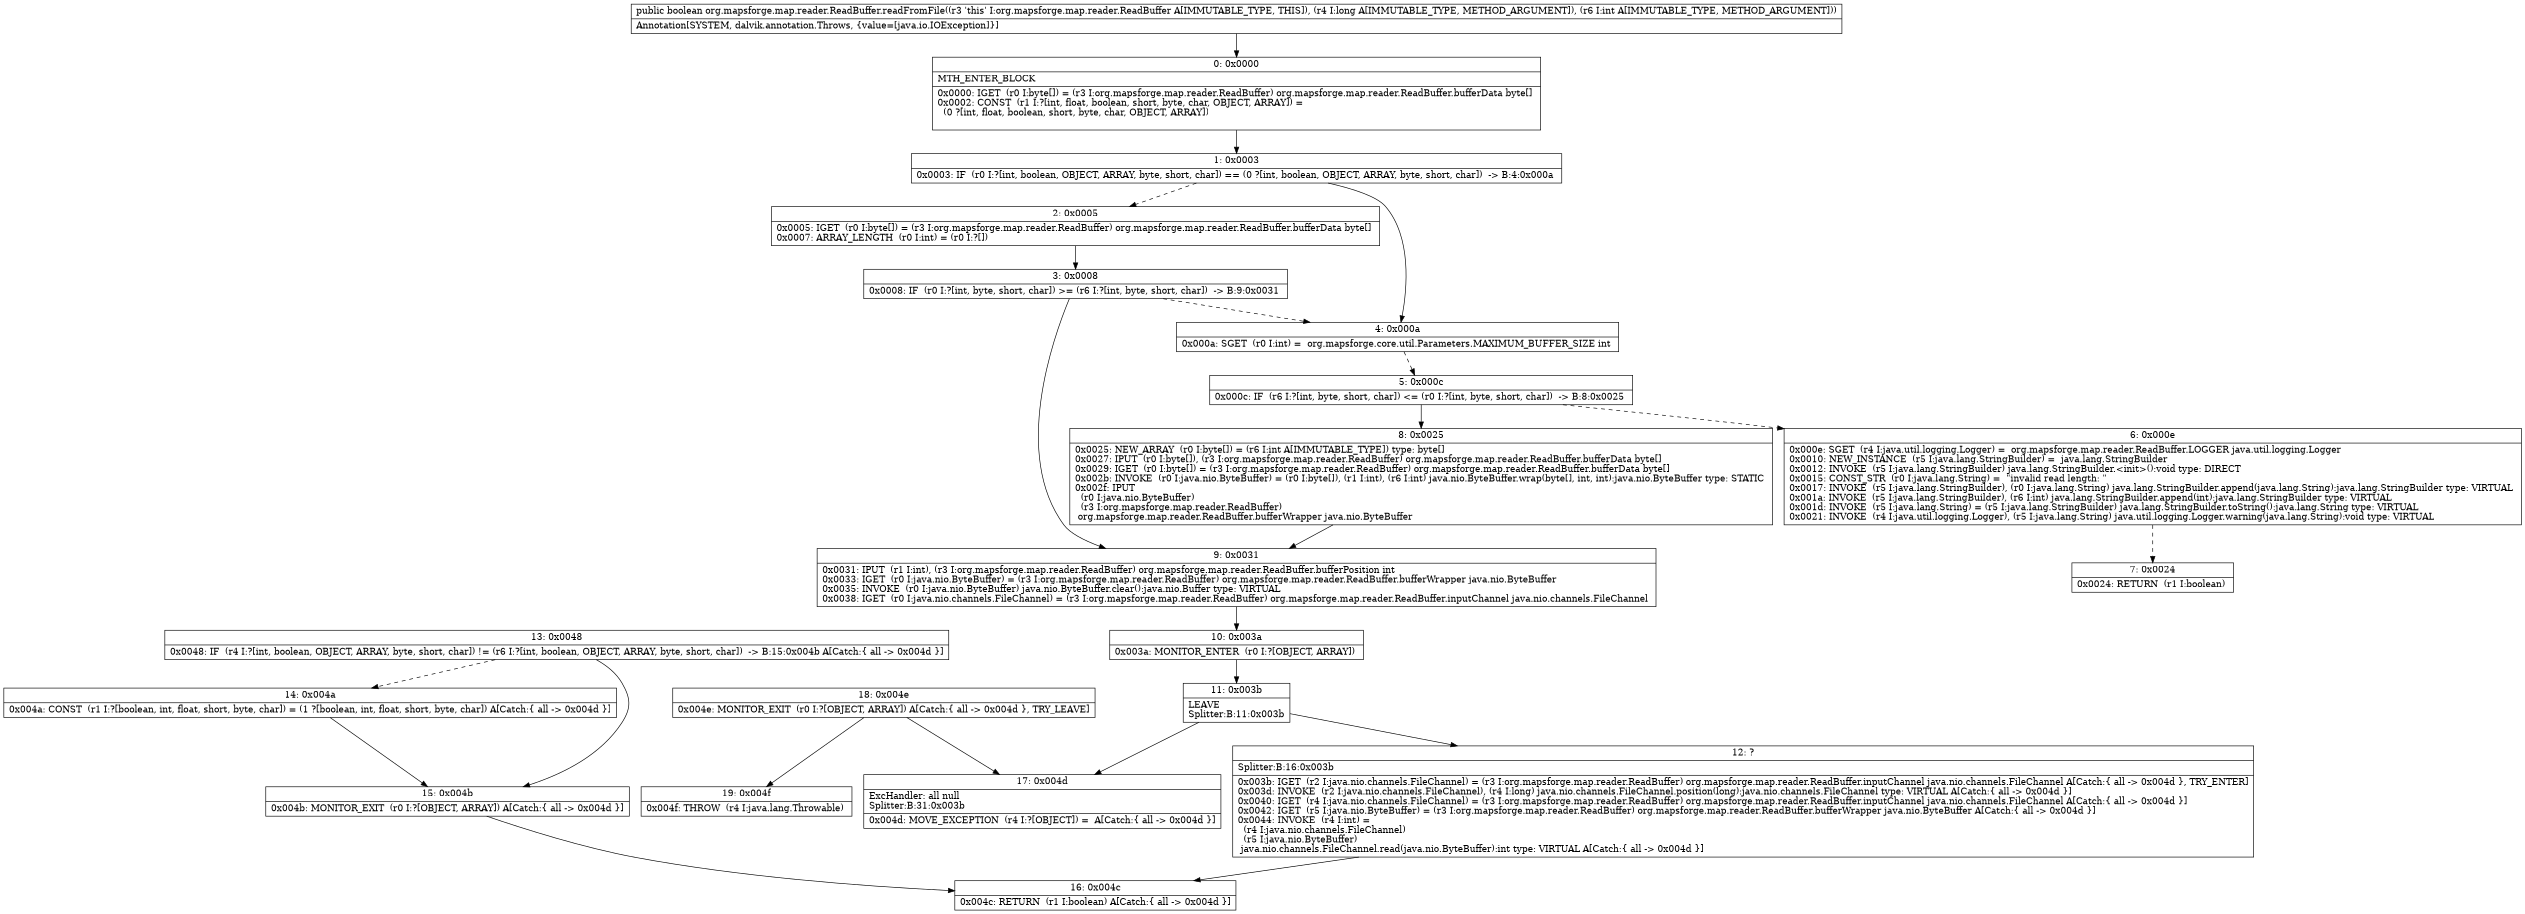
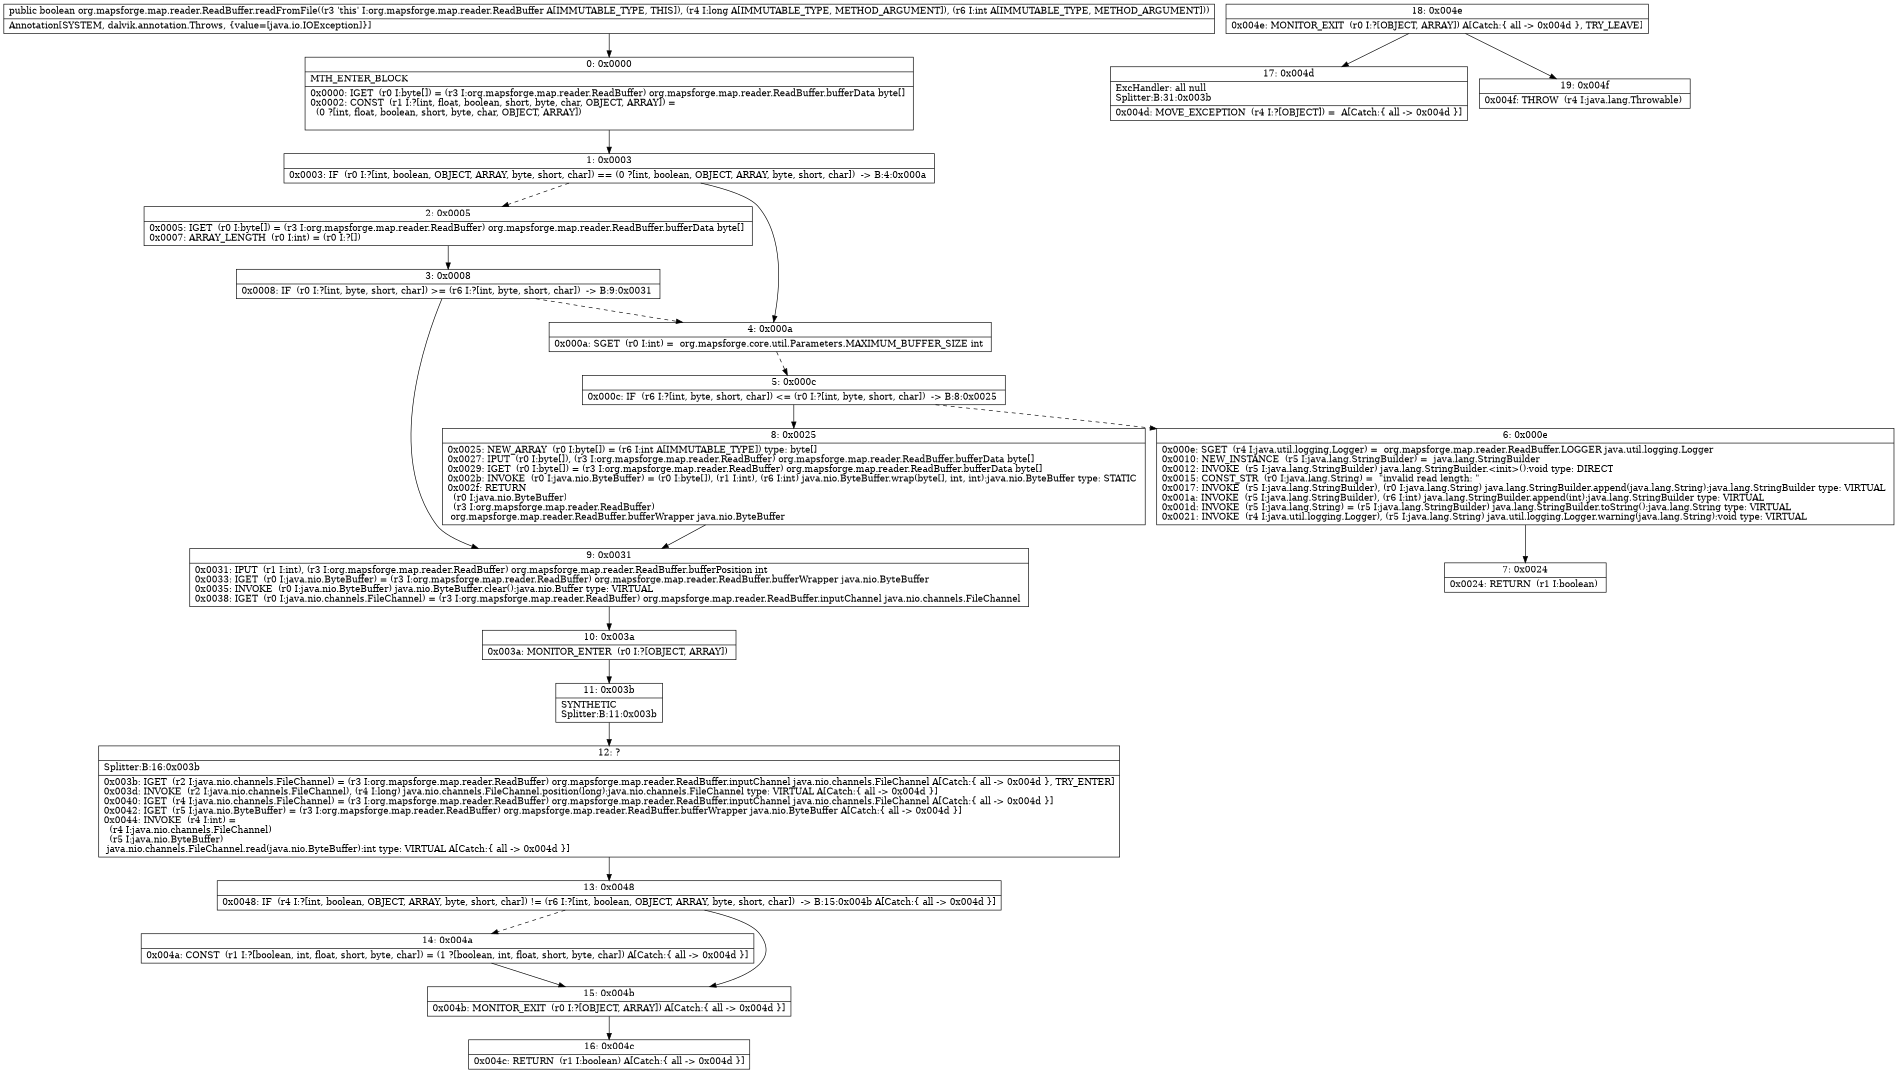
node "8: 0x0025": text "0x002f: IPUT" -> "0x002f: RETURN"
edge "6: 0x000e" -> "7: 0x0024": style dashed -> solid
node "11: 0x003b": text "LEAVE" -> "SYNTHETIC"
edge "11: 0x003b" -> "17: 0x004d": removed
edge "12: ?" -> "16: 0x004c": now "12: ?" -> "13: 0x0048"
